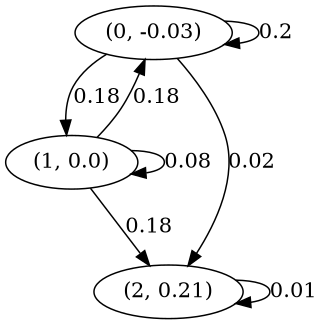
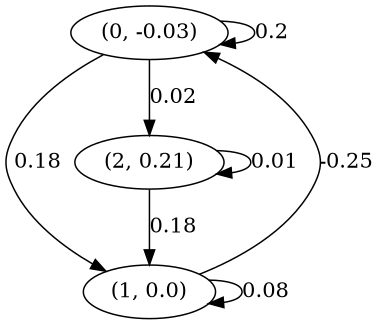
edge "(1, 0.0)" -> "(0, -0.03)": label "0.18" -> "-0.25"
edge "(1, 0.0)" -> "(2, 0.21)": reversed
